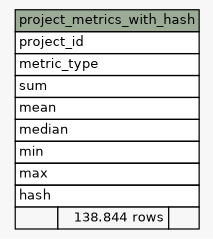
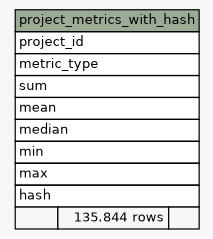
node "project_metrics_with_hash": text "138.844 rows" -> "135.844 rows"
